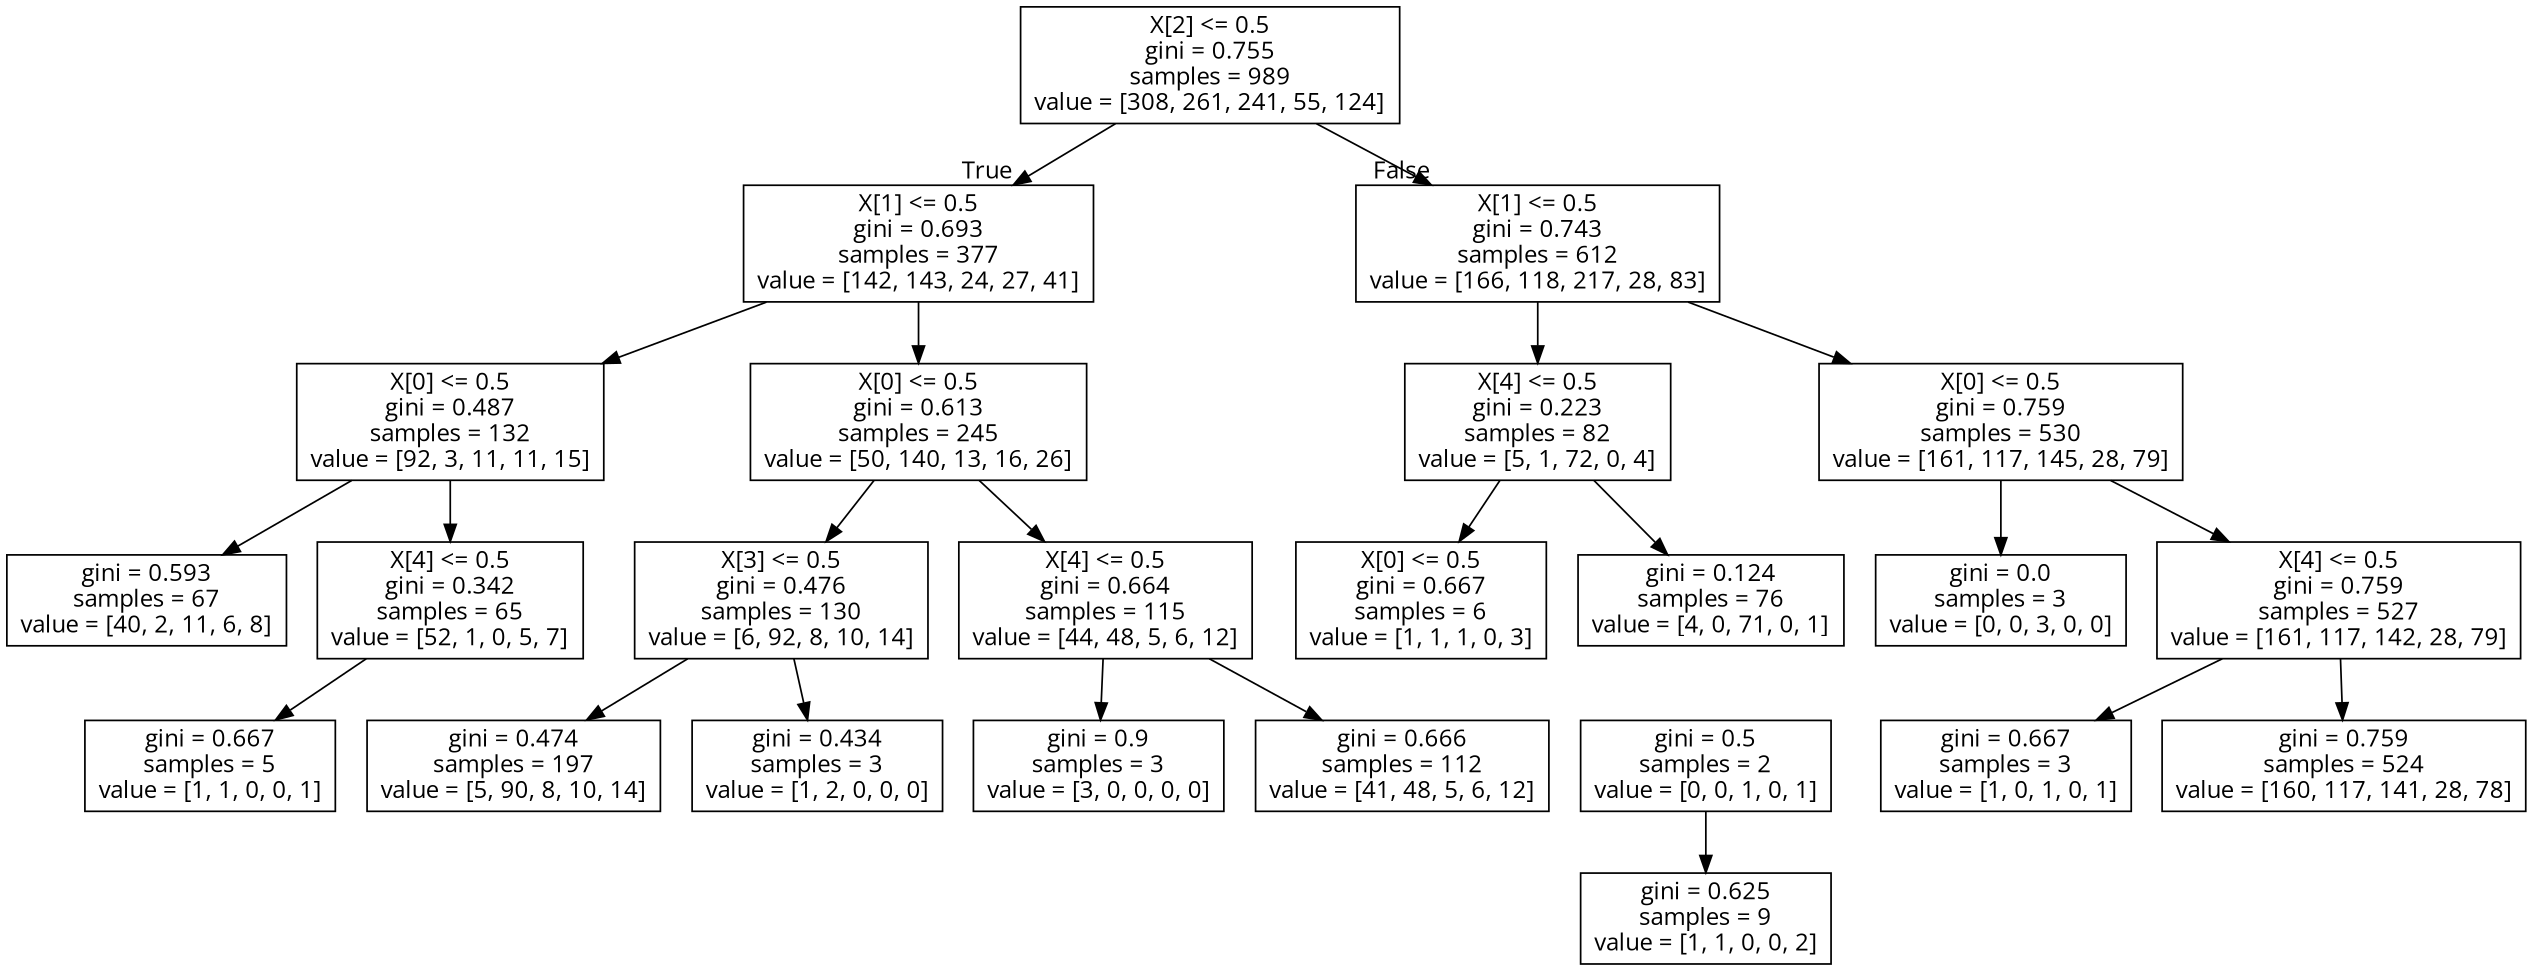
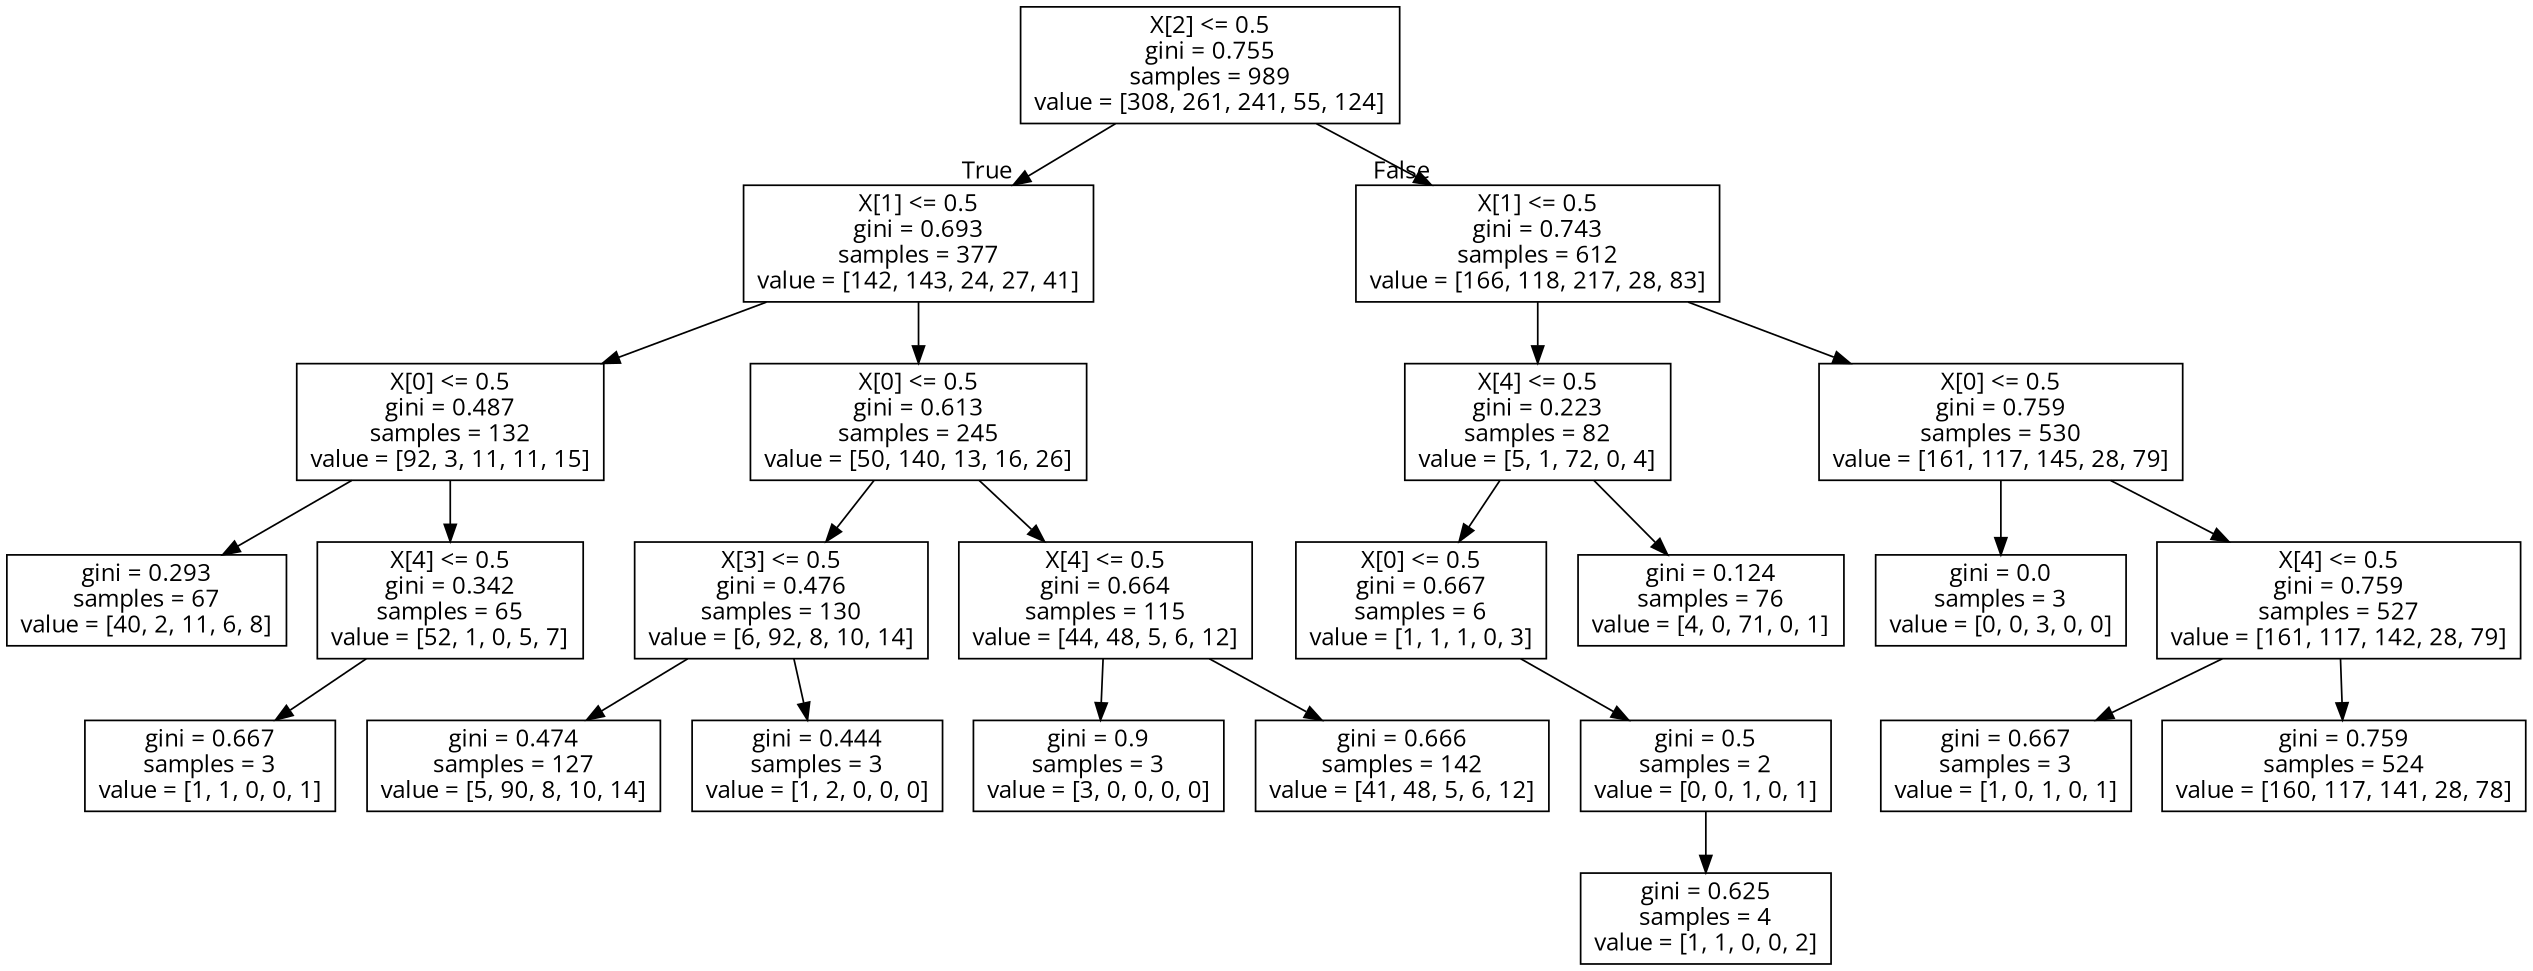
node "gini = 0.593 samples = 67 value = [40, 2, 11, 6, 8]": label "gini = 0.593 samples = 67 value = [40, 2, 11, 6, 8]" -> "gini = 0.293 samples = 67 value = [40, 2, 11, 6, 8]"
edge "X[0] <= 0.5 gini = 0.667 samples = 6 value = [1, 1, 1, 0, 3]" -> "gini = 0.5 samples = 2 value = [0, 0, 1, 0, 1]": added
node "gini = 0.667 samples = 5 value = [1, 1, 0, 0, 1]": label "gini = 0.667 samples = 5 value = [1, 1, 0, 0, 1]" -> "gini = 0.667 samples = 3 value = [1, 1, 0, 0, 1]"
node "gini = 0.474 samples = 197 value = [5, 90, 8, 10, 14]": label "gini = 0.474 samples = 197 value = [5, 90, 8, 10, 14]" -> "gini = 0.474 samples = 127 value = [5, 90, 8, 10, 14]"
node "gini = 0.434 samples = 3 value = [1, 2, 0, 0, 0]": label "gini = 0.434 samples = 3 value = [1, 2, 0, 0, 0]" -> "gini = 0.444 samples = 3 value = [1, 2, 0, 0, 0]"
node "gini = 0.666 samples = 112 value = [41, 48, 5, 6, 12]": label "gini = 0.666 samples = 112 value = [41, 48, 5, 6, 12]" -> "gini = 0.666 samples = 142 value = [41, 48, 5, 6, 12]"
node "gini = 0.625 samples = 9 value = [1, 1, 0, 0, 2]": label "gini = 0.625 samples = 9 value = [1, 1, 0, 0, 2]" -> "gini = 0.625 samples = 4 value = [1, 1, 0, 0, 2]"
